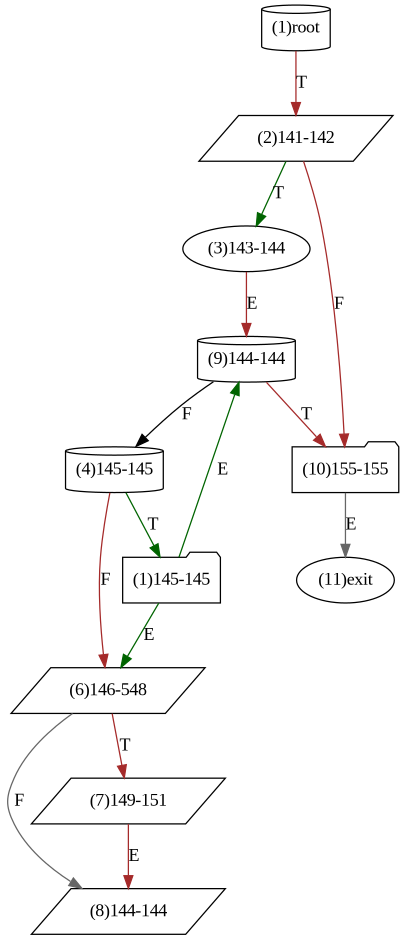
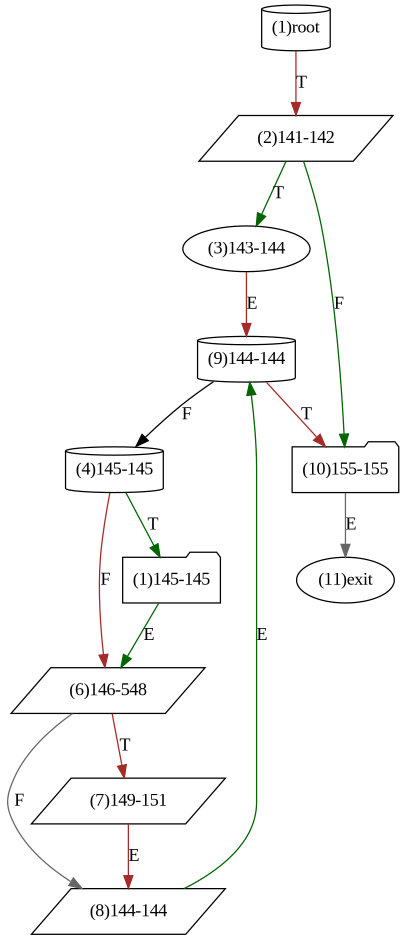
edge "(2)141-142" -> "(10)155-155": color brown -> darkgreen
edge "(1)145-145" -> "(9)144-144": now "(8)144-144" -> "(9)144-144"
